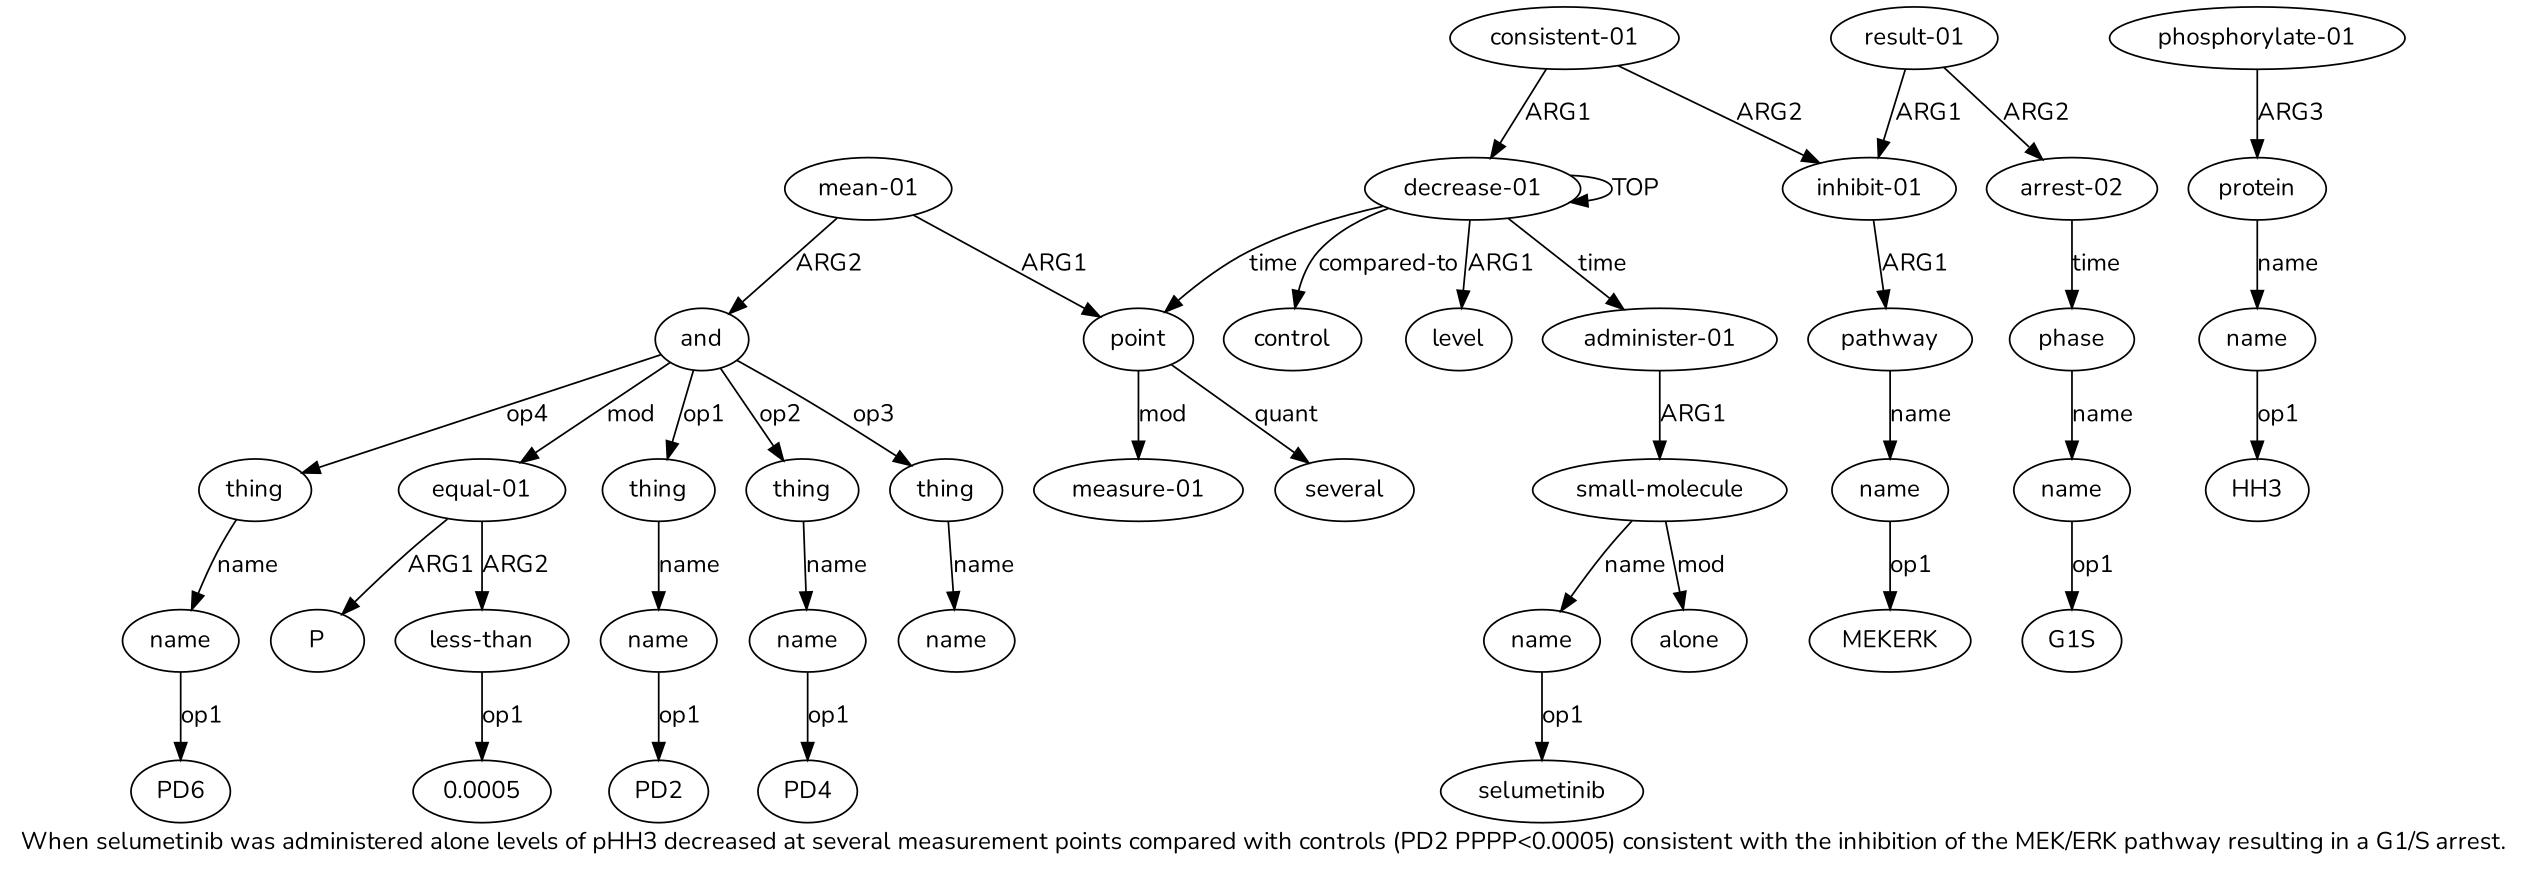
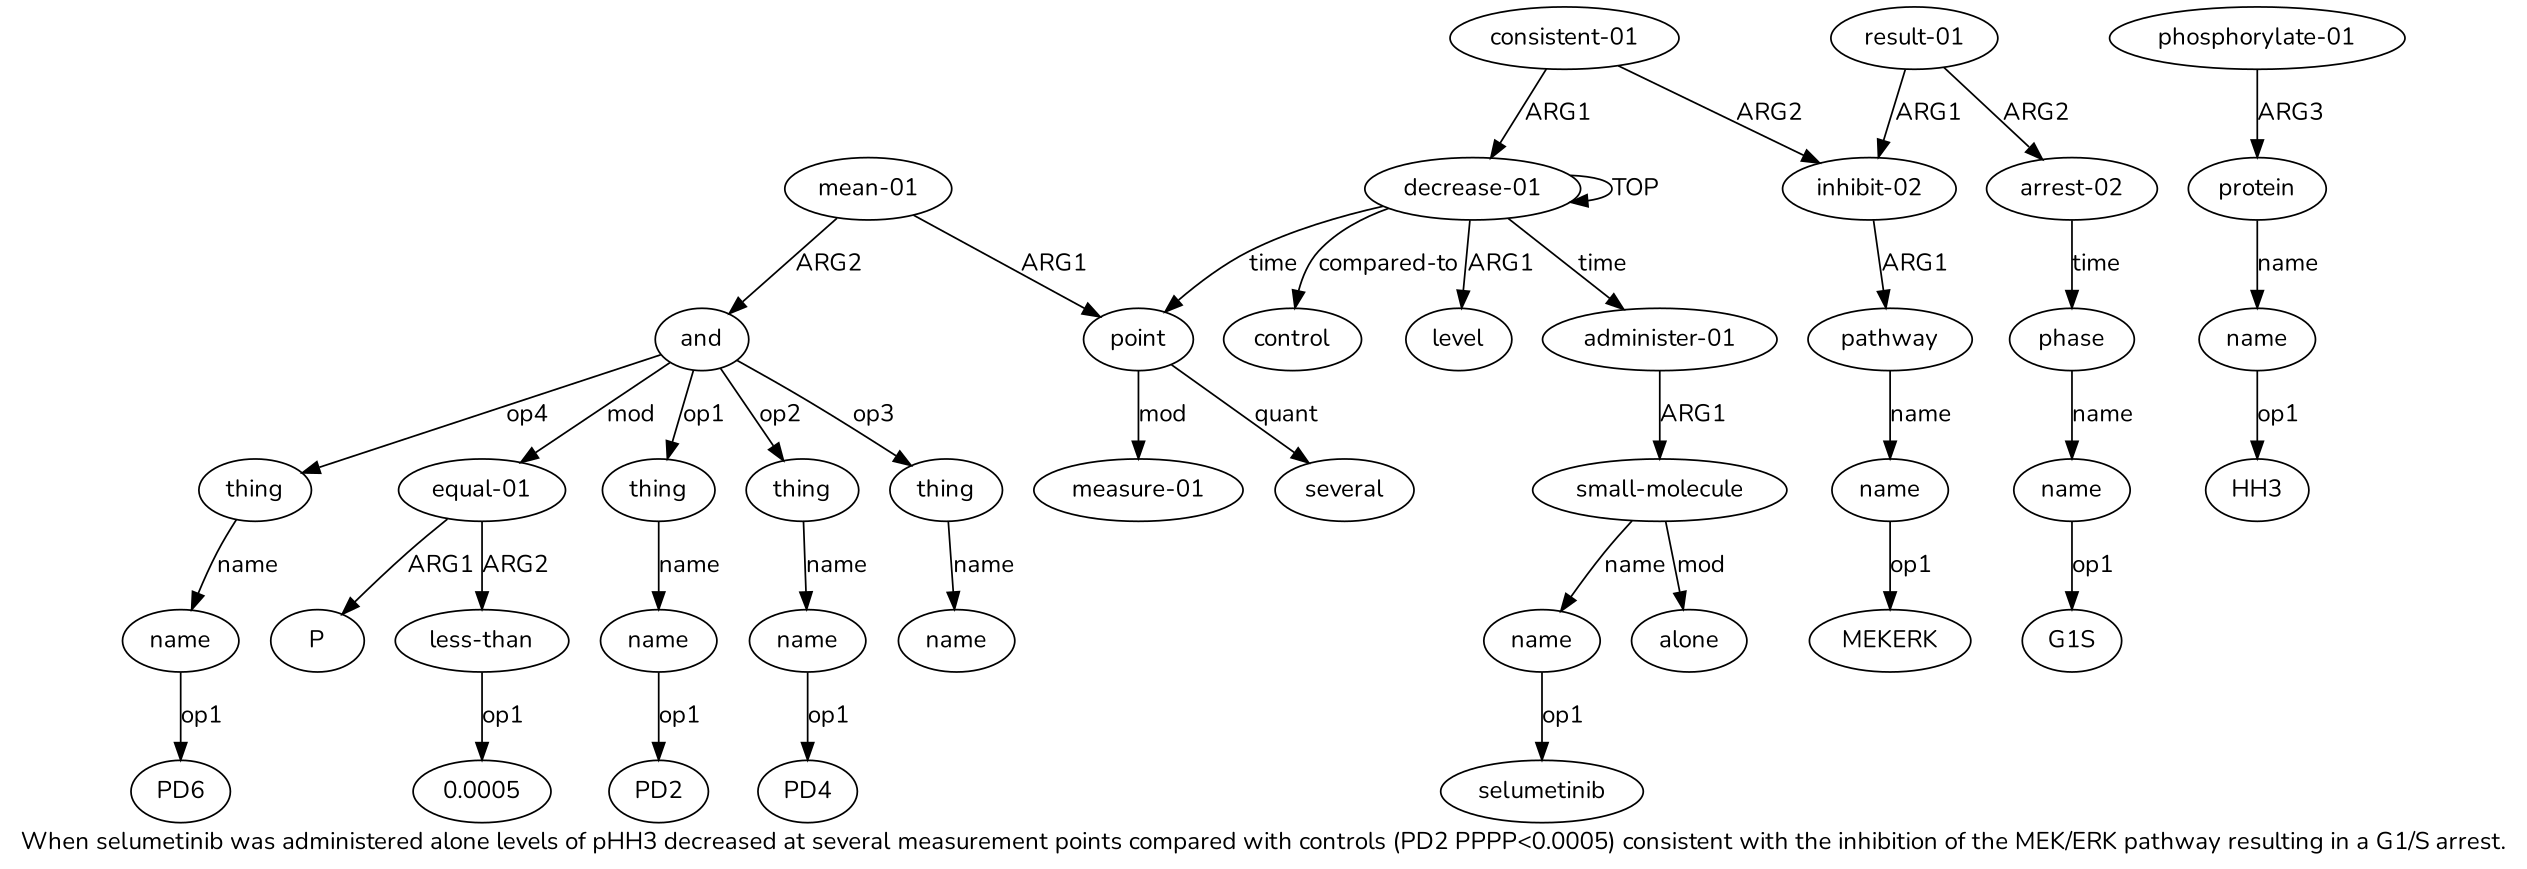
node "inhibit-01": label "inhibit-01" -> "inhibit-02"
